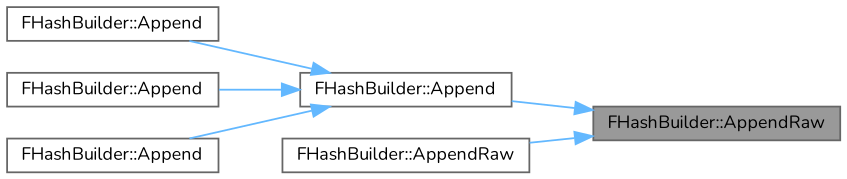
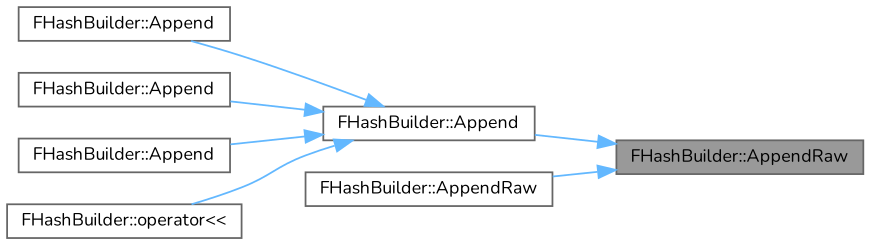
node "FHashBuilder::operator<<": added
